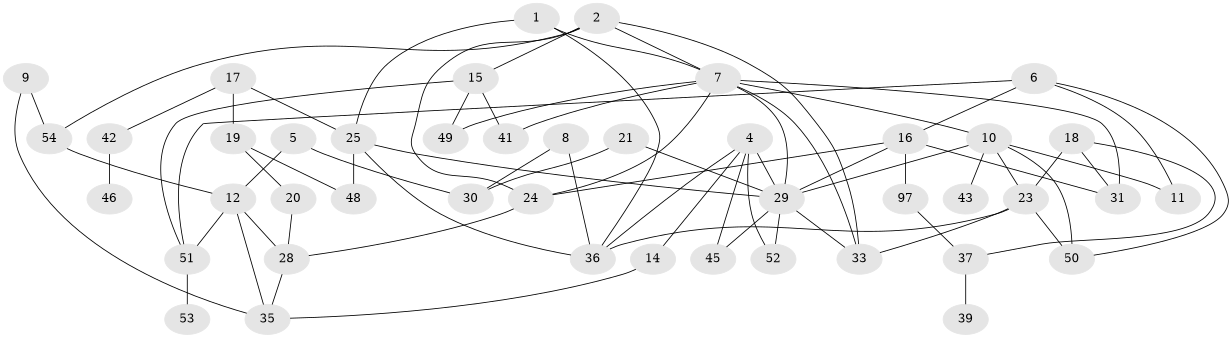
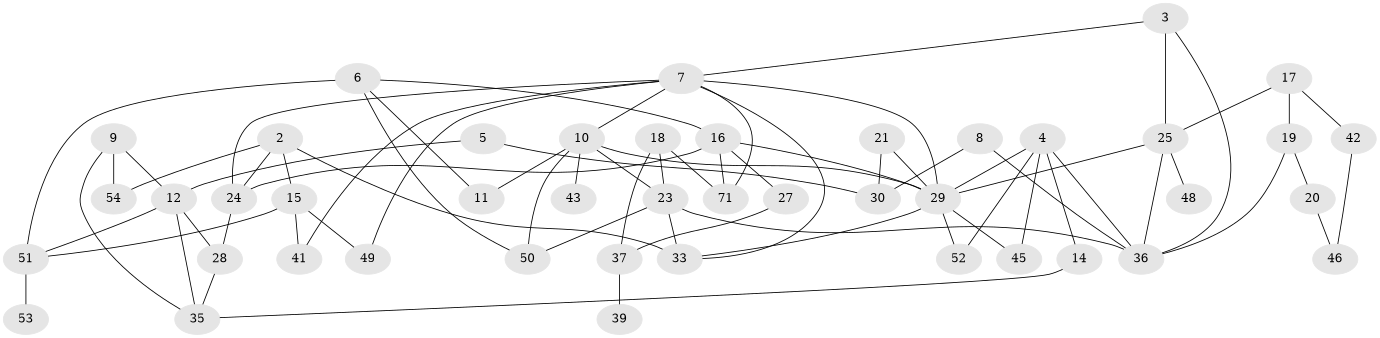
node "1": label "1" -> "3"
edge "2" -- "7": removed
edge "19" -- "48": now "19" -- "36"
edge "54" -- "12": now "9" -- "12"
node "97": label "97" -> "27"
node "31": label "31" -> "71"
edge "20" -- "28": now "20" -- "46"
